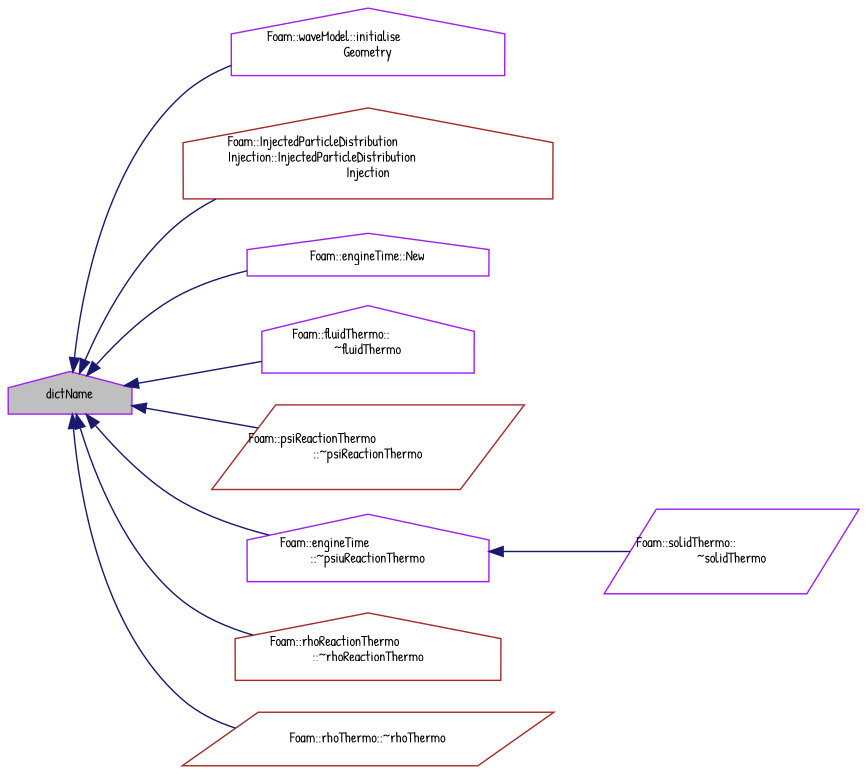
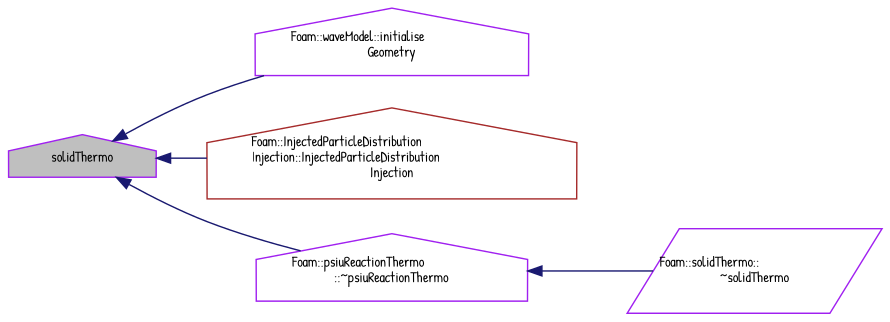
node "Foam::engineTime::New": removed
node "Foam::fluidThermo:: ~fluidThermo": removed
node "dictName": label "dictName" -> "solidThermo"
node "Foam::psiReactionThermo ::~psiReactionThermo": removed
node "Foam::engineTime ::~psiuReactionThermo": label "Foam::engineTime ::~psiuReactionThermo" -> "Foam::psiuReactionThermo ::~psiuReactionThermo"
node "Foam::rhoReactionThermo ::~rhoReactionThermo": removed
node "Foam::rhoThermo::~rhoThermo": removed
